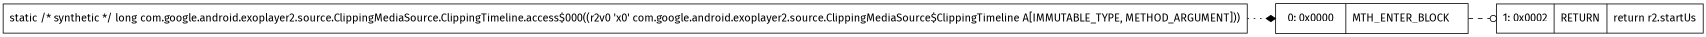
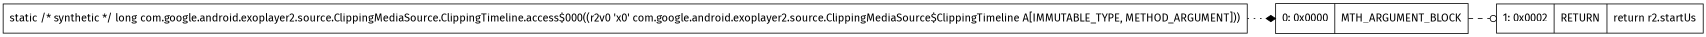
node "0: 0x0000": text "MTH_ENTER_BLOCK" -> "MTH_ARGUMENT_BLOCK"
